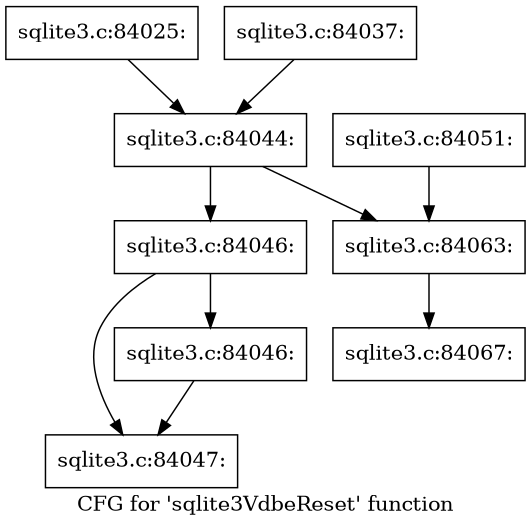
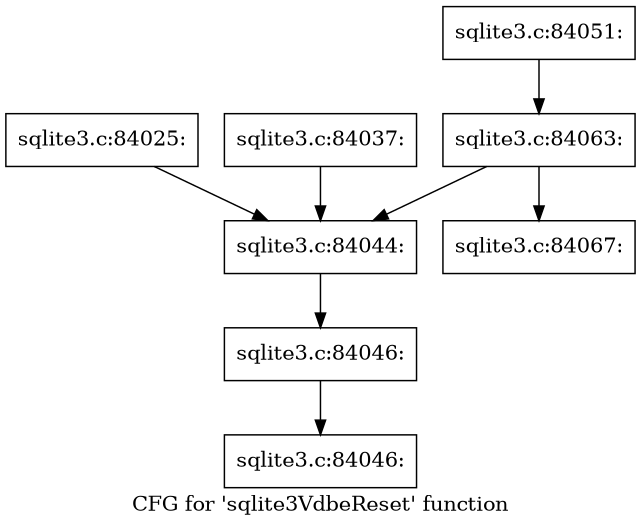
edge "sqlite3.c:84044:" -> "sqlite3.c:84063:": reversed
node "sqlite3.c:84047:": removed
